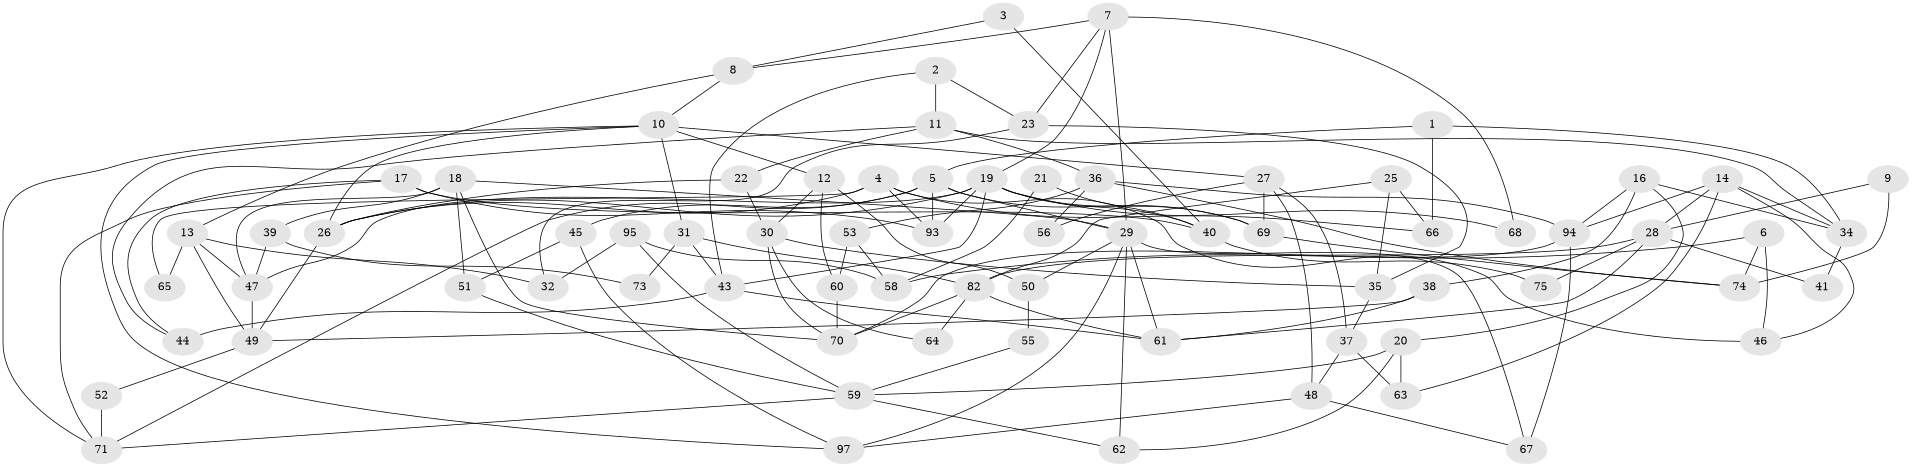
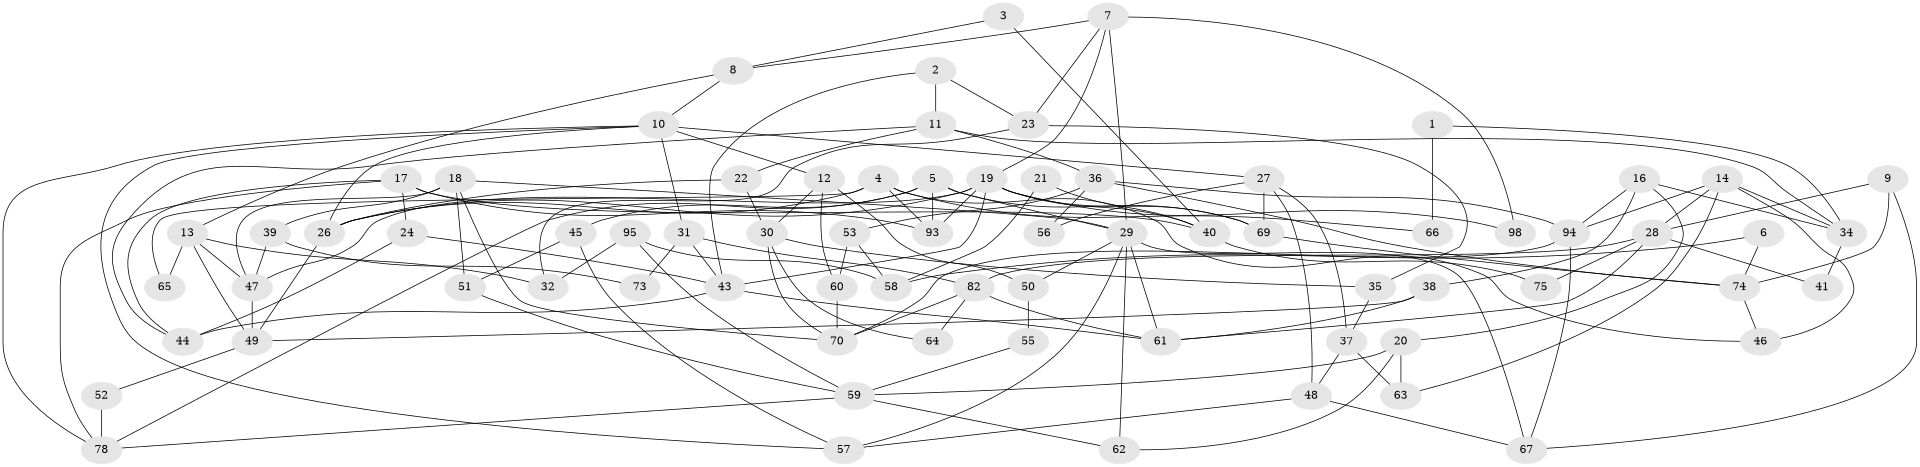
edge "1" -- "5": removed
node "25": removed
node "24": added
node "68": label "68" -> "98"
edge "6" -- "46": now "74" -- "46"
edge "9" -- "67": added
node "71": label "71" -> "78"
node "97": label "97" -> "57"
